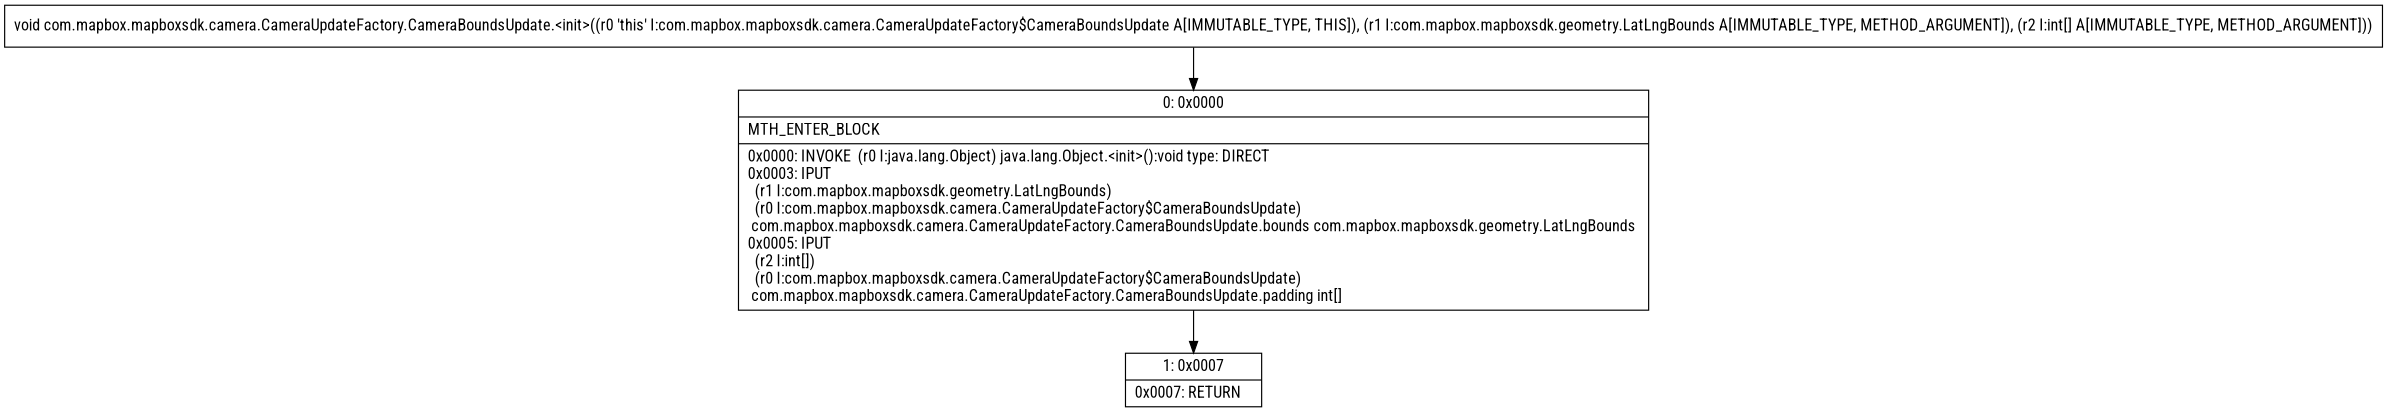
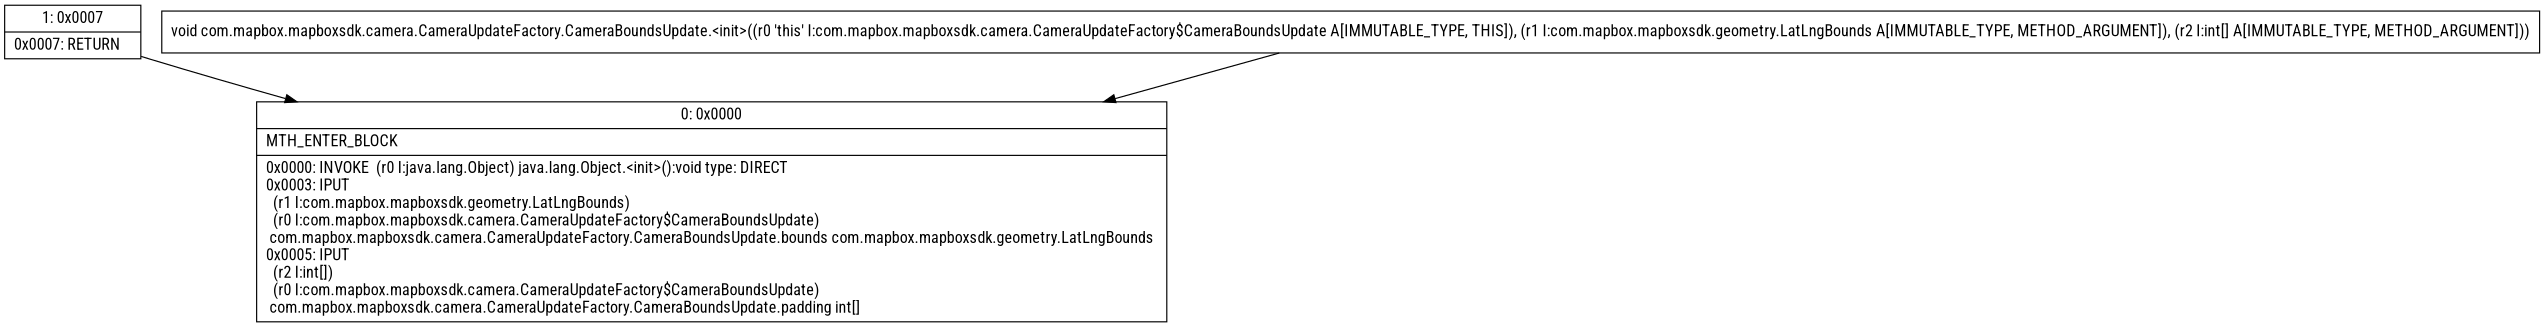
edge "0: 0x0000" -> "1: 0x0007": reversed
